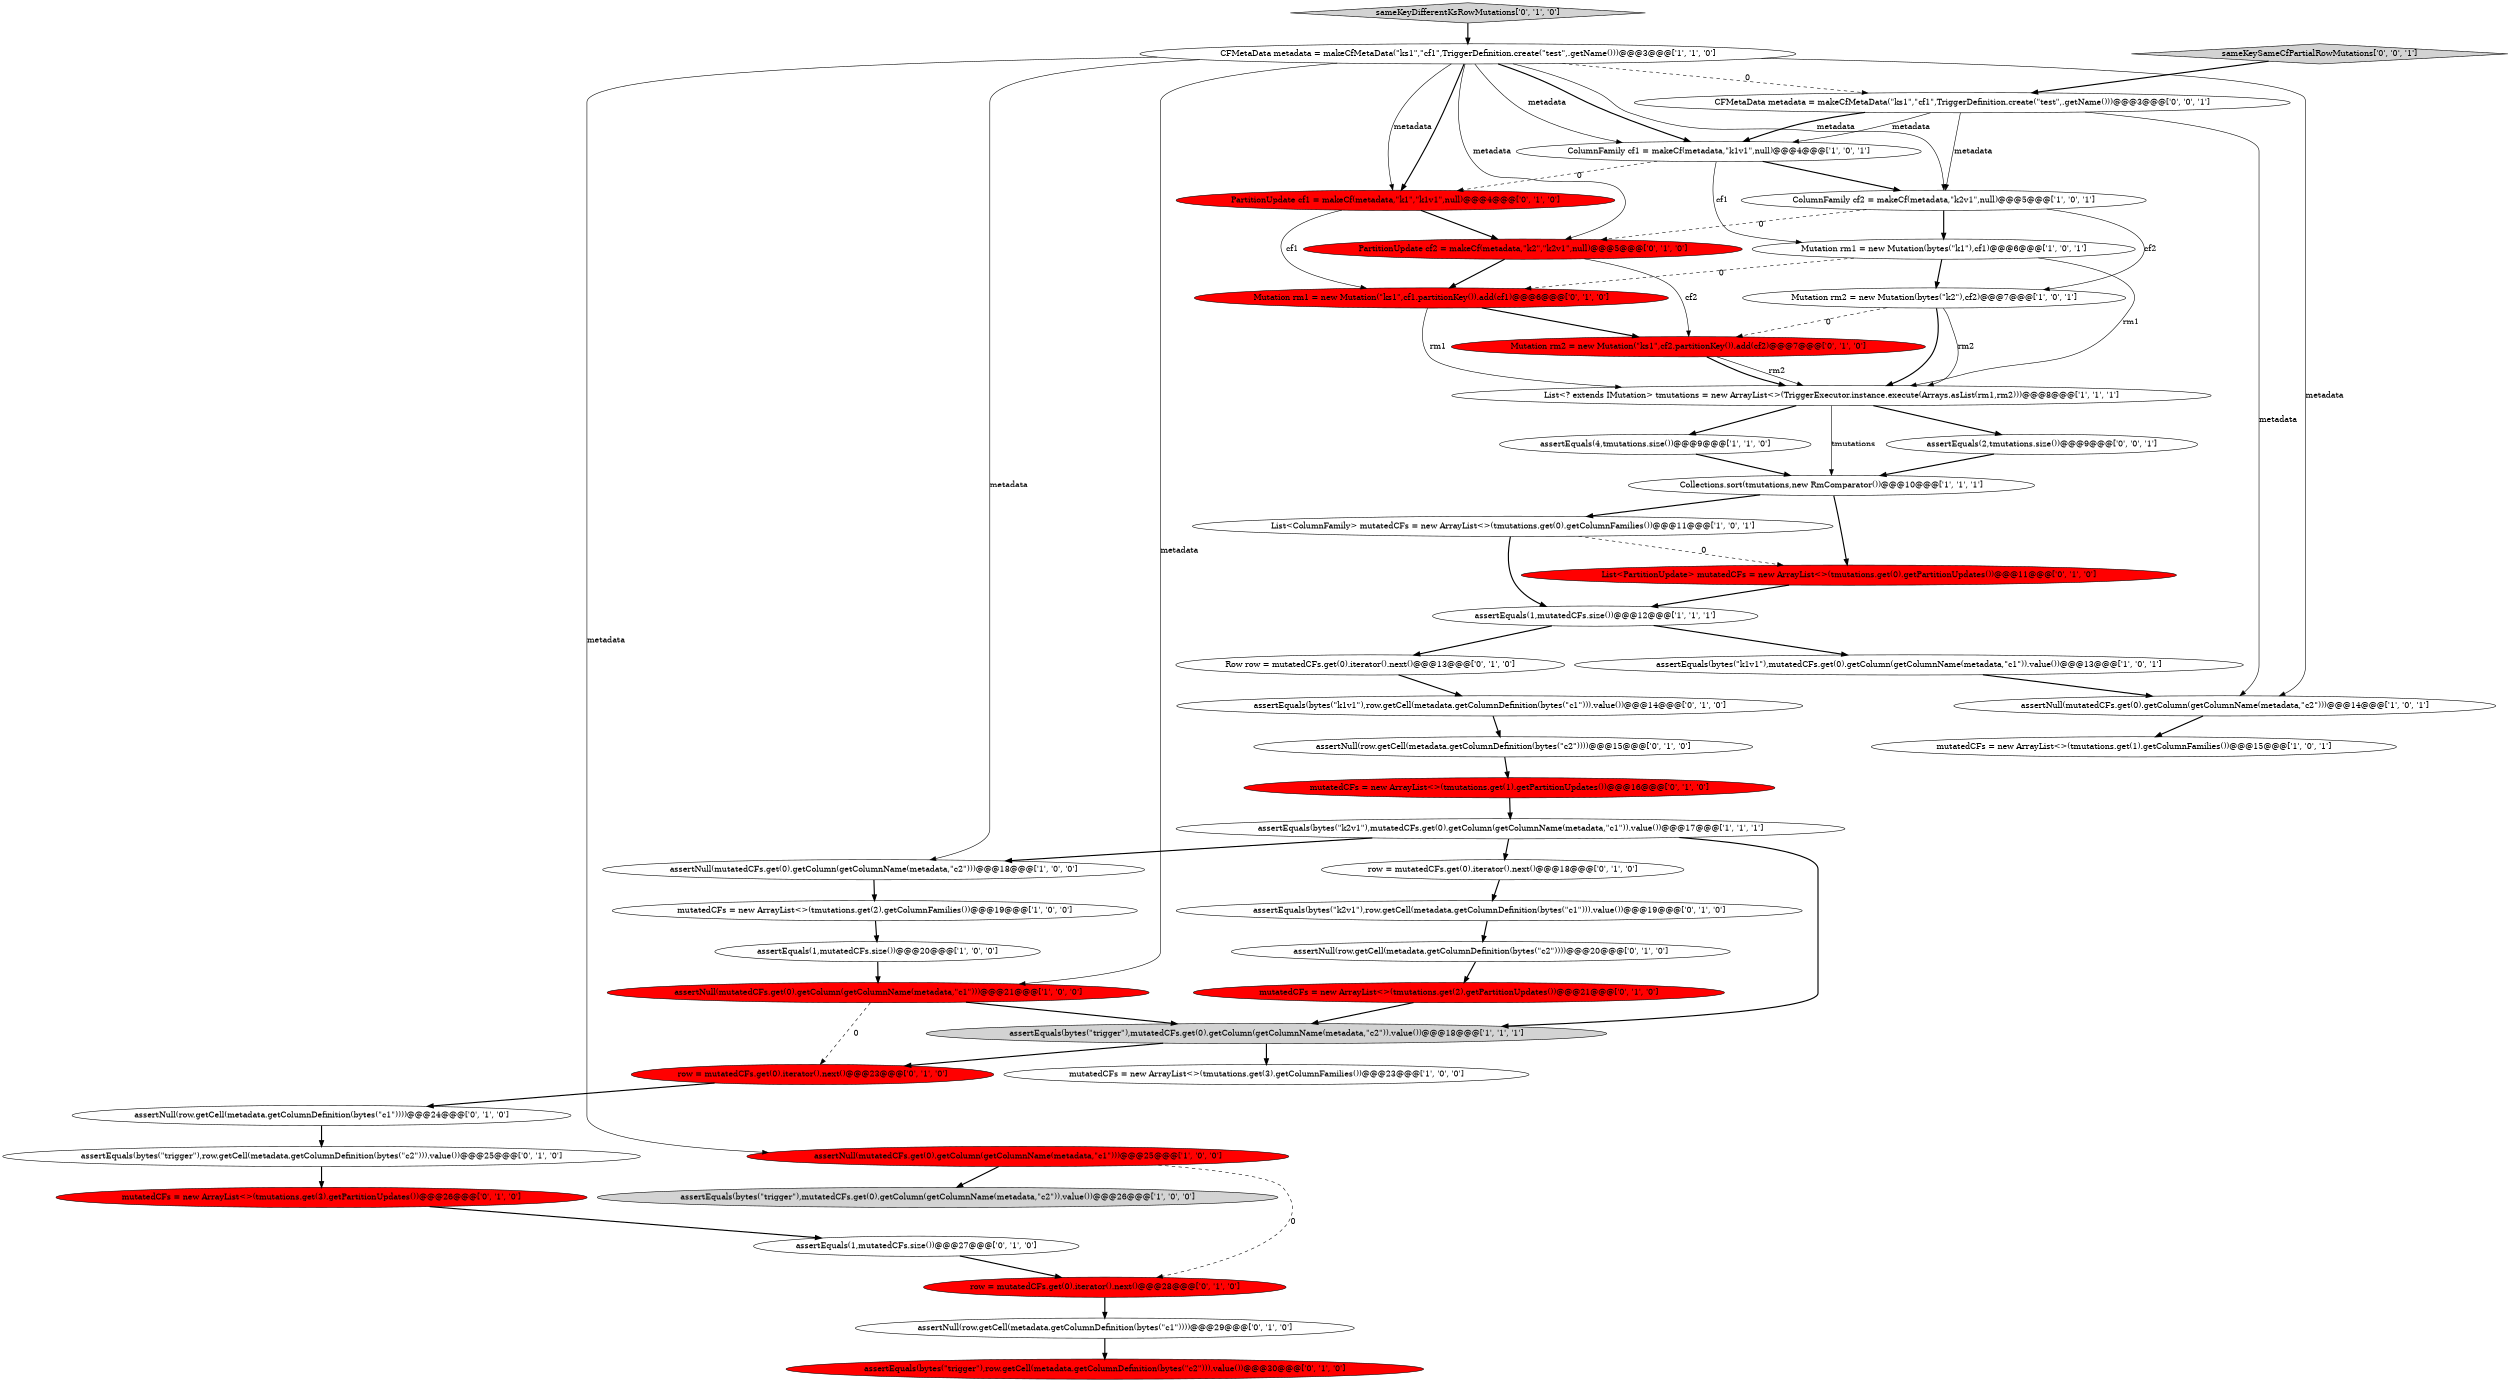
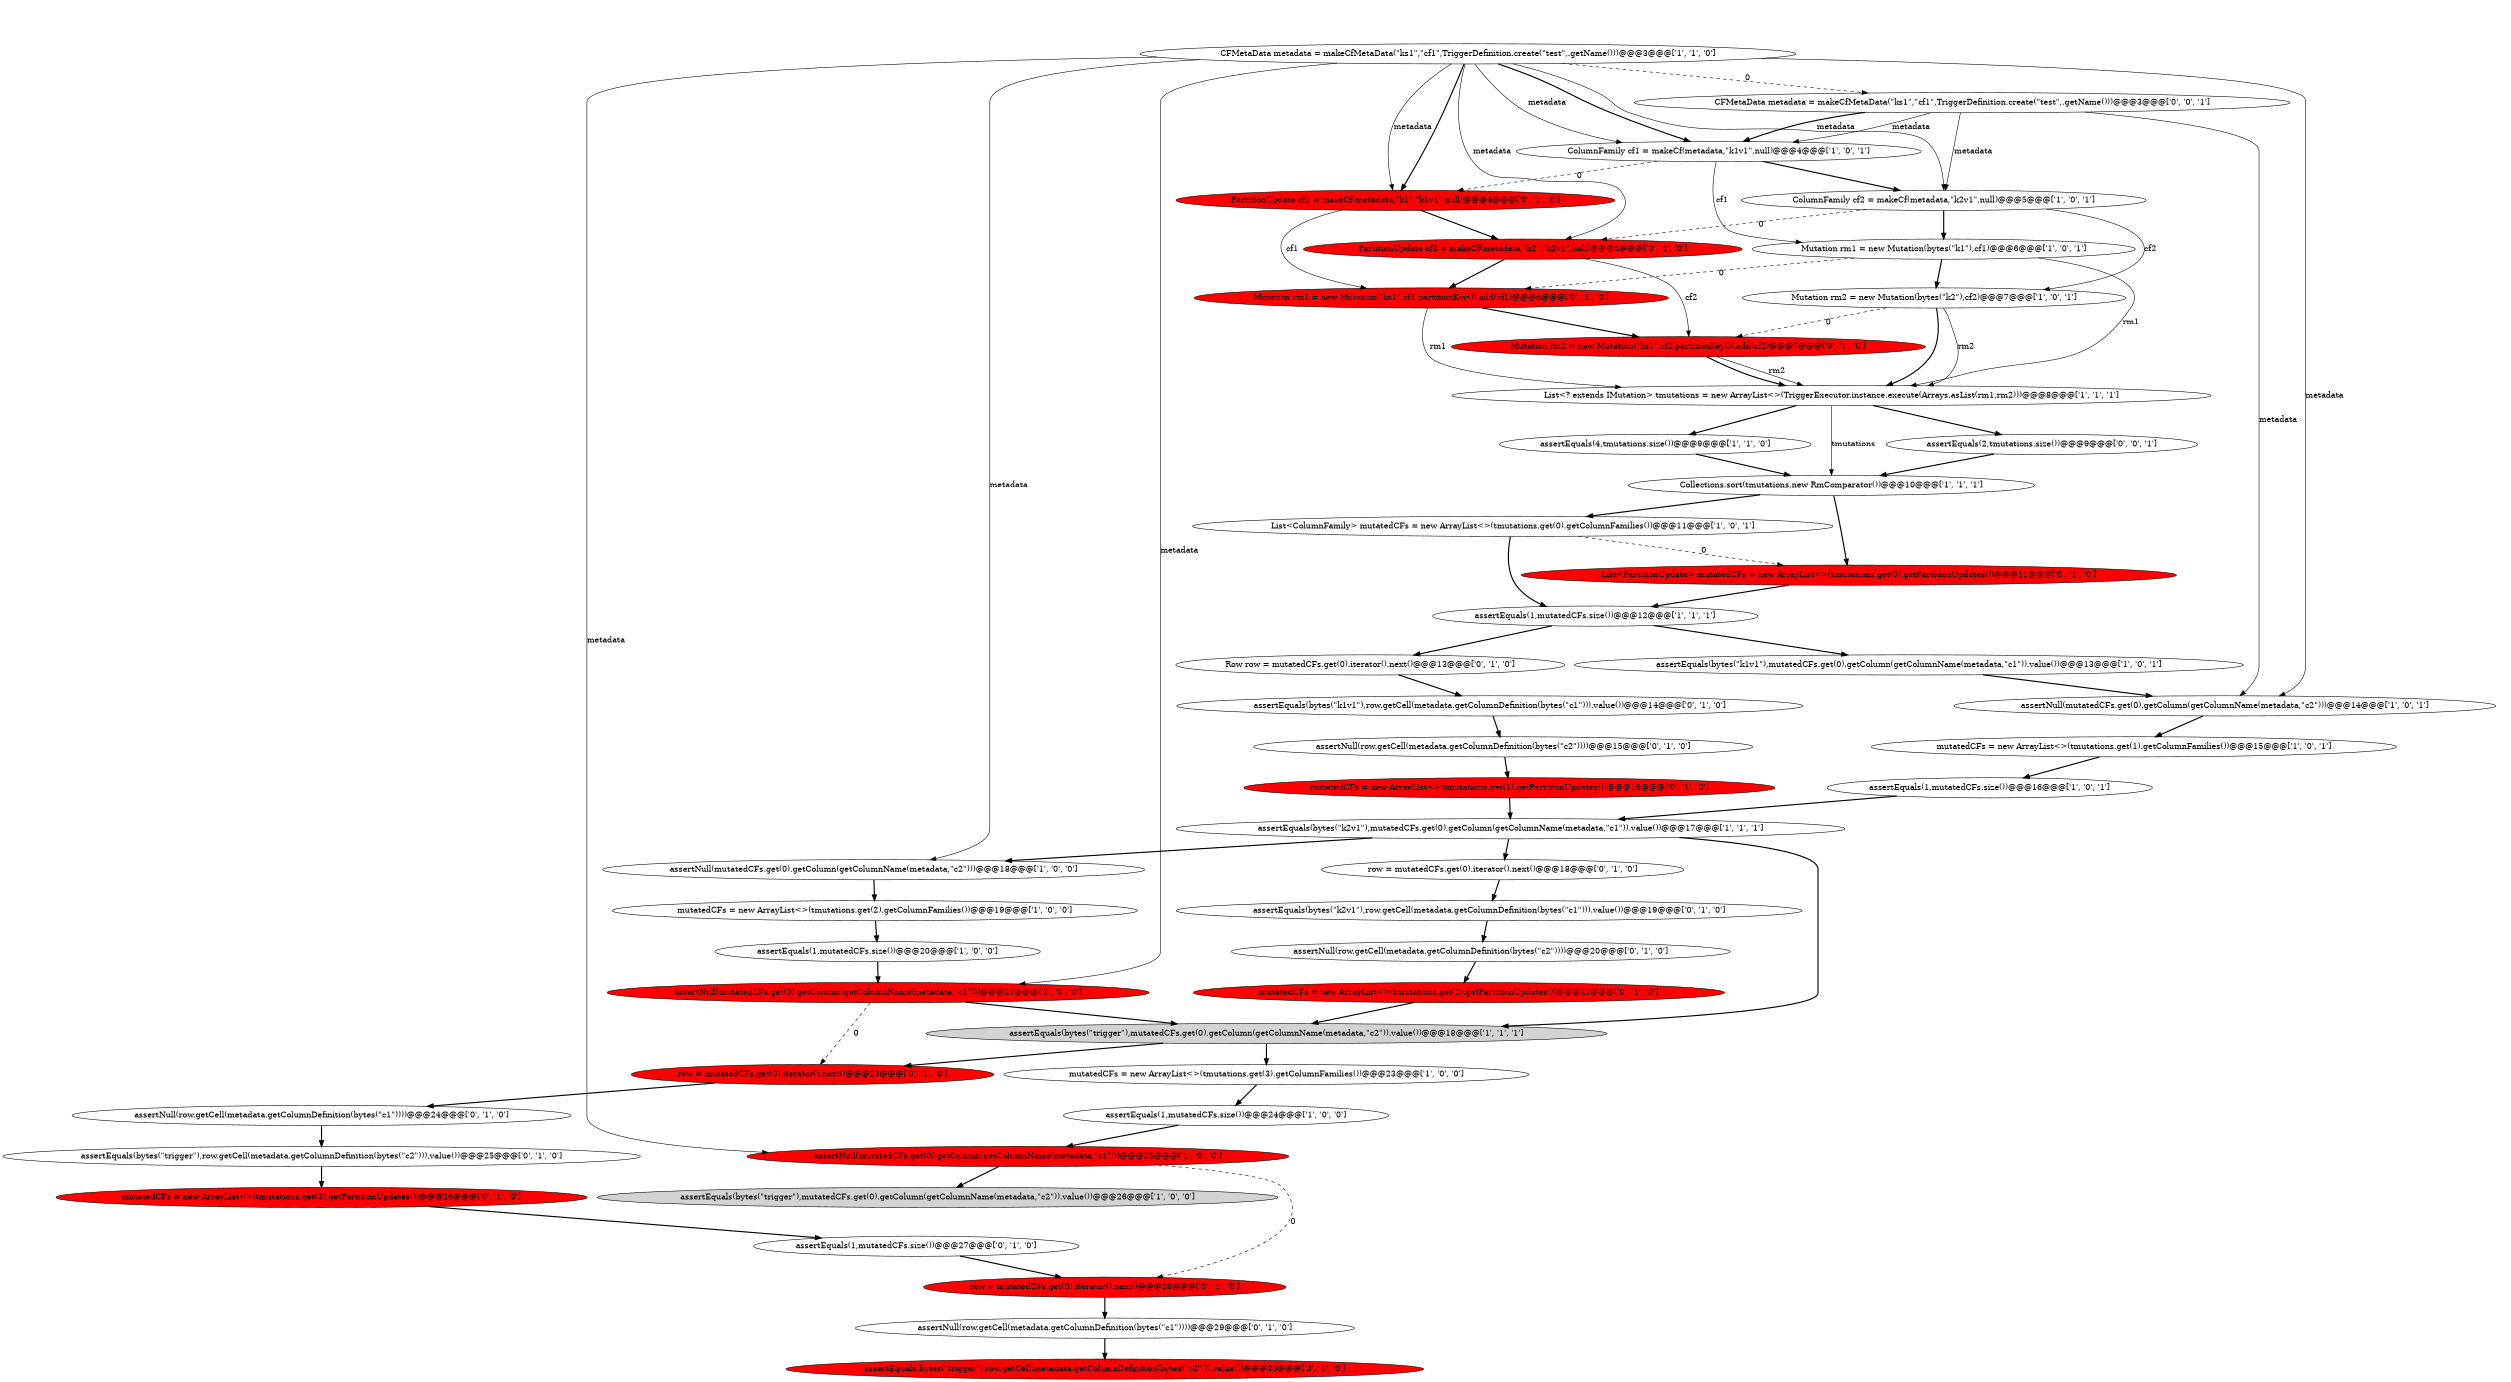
node "sameKeyDifferentKsRowMutations['0', '1', '0']": removed
node "sameKeySameCfPartialRowMutations['0', '0', '1']": removed
node "assertEquals(1,mutatedCFs.size())@@@16@@@['1', '0', '1']": added
node "assertEquals(1,mutatedCFs.size())@@@24@@@['1', '0', '0']": added
